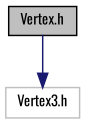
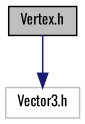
node "Vertex3.h": label "Vertex3.h" -> "Vector3.h"
